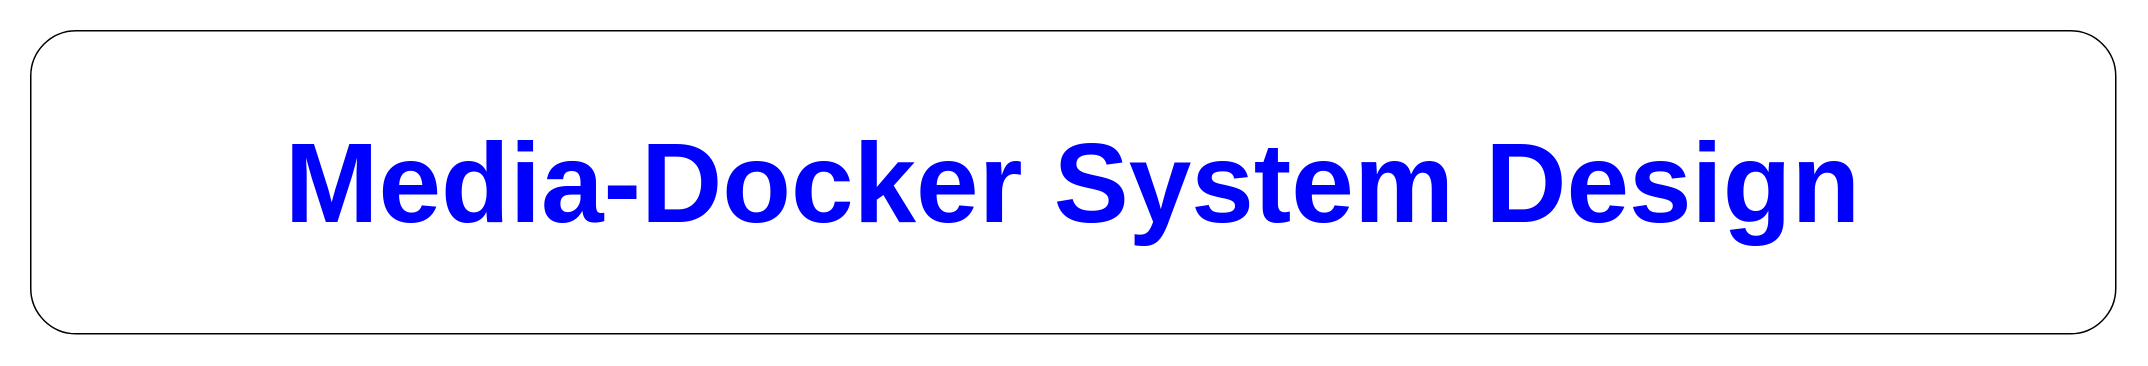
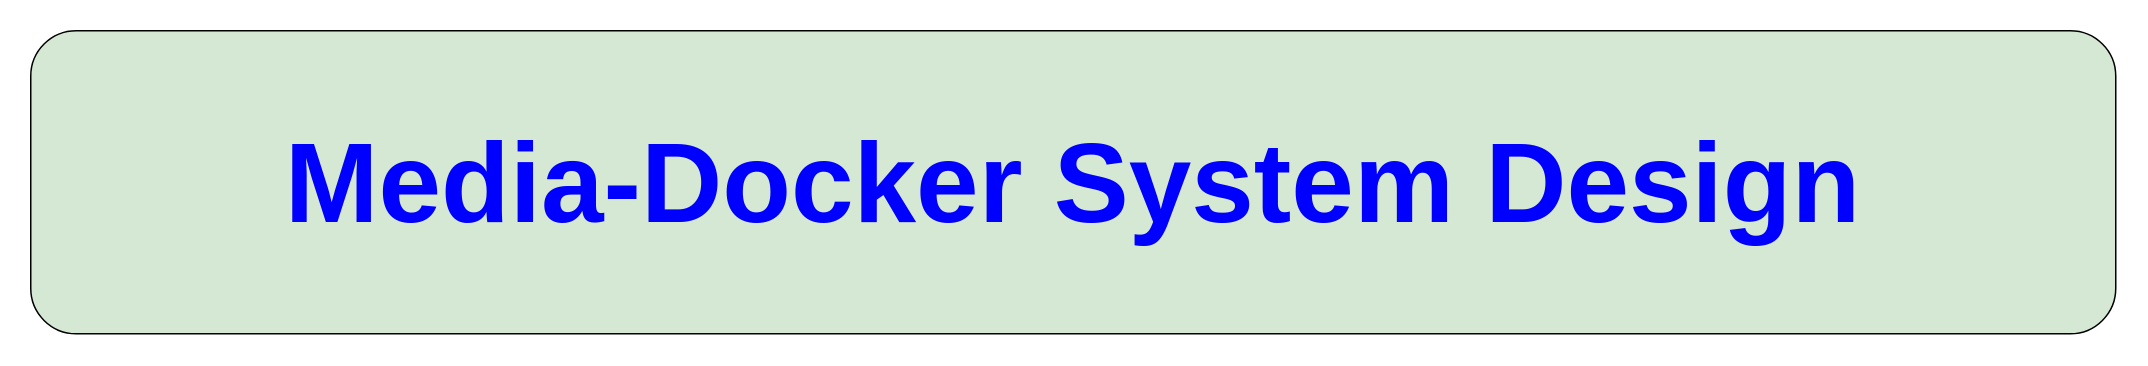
node "Media-Docker System Design": fillcolor #ffffff -> #d5e8d4
